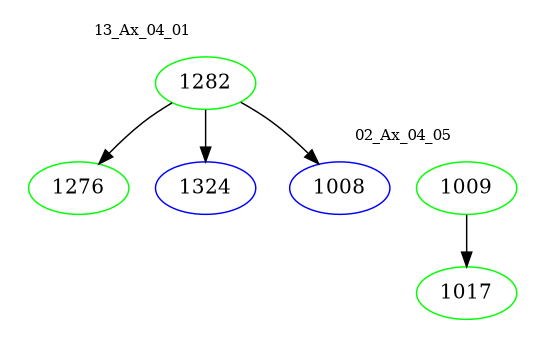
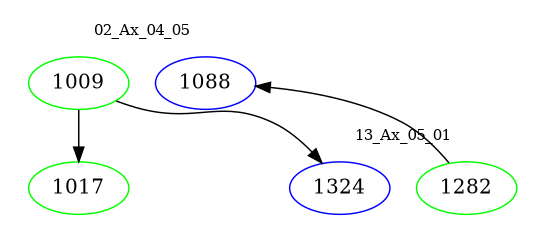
cluster "13_Ax_04_01": label "13_Ax_04_01" -> "13_Ax_05_01"
edge "1282" -> "1324": now "1009" -> "1324"
node "1276": removed
node "1008": label "1008" -> "1088"
